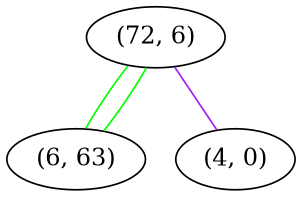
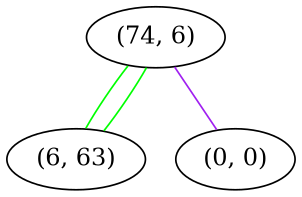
node "(72, 6)": label "(72, 6)" -> "(74, 6)"
node "(4, 0)": label "(4, 0)" -> "(0, 0)"
